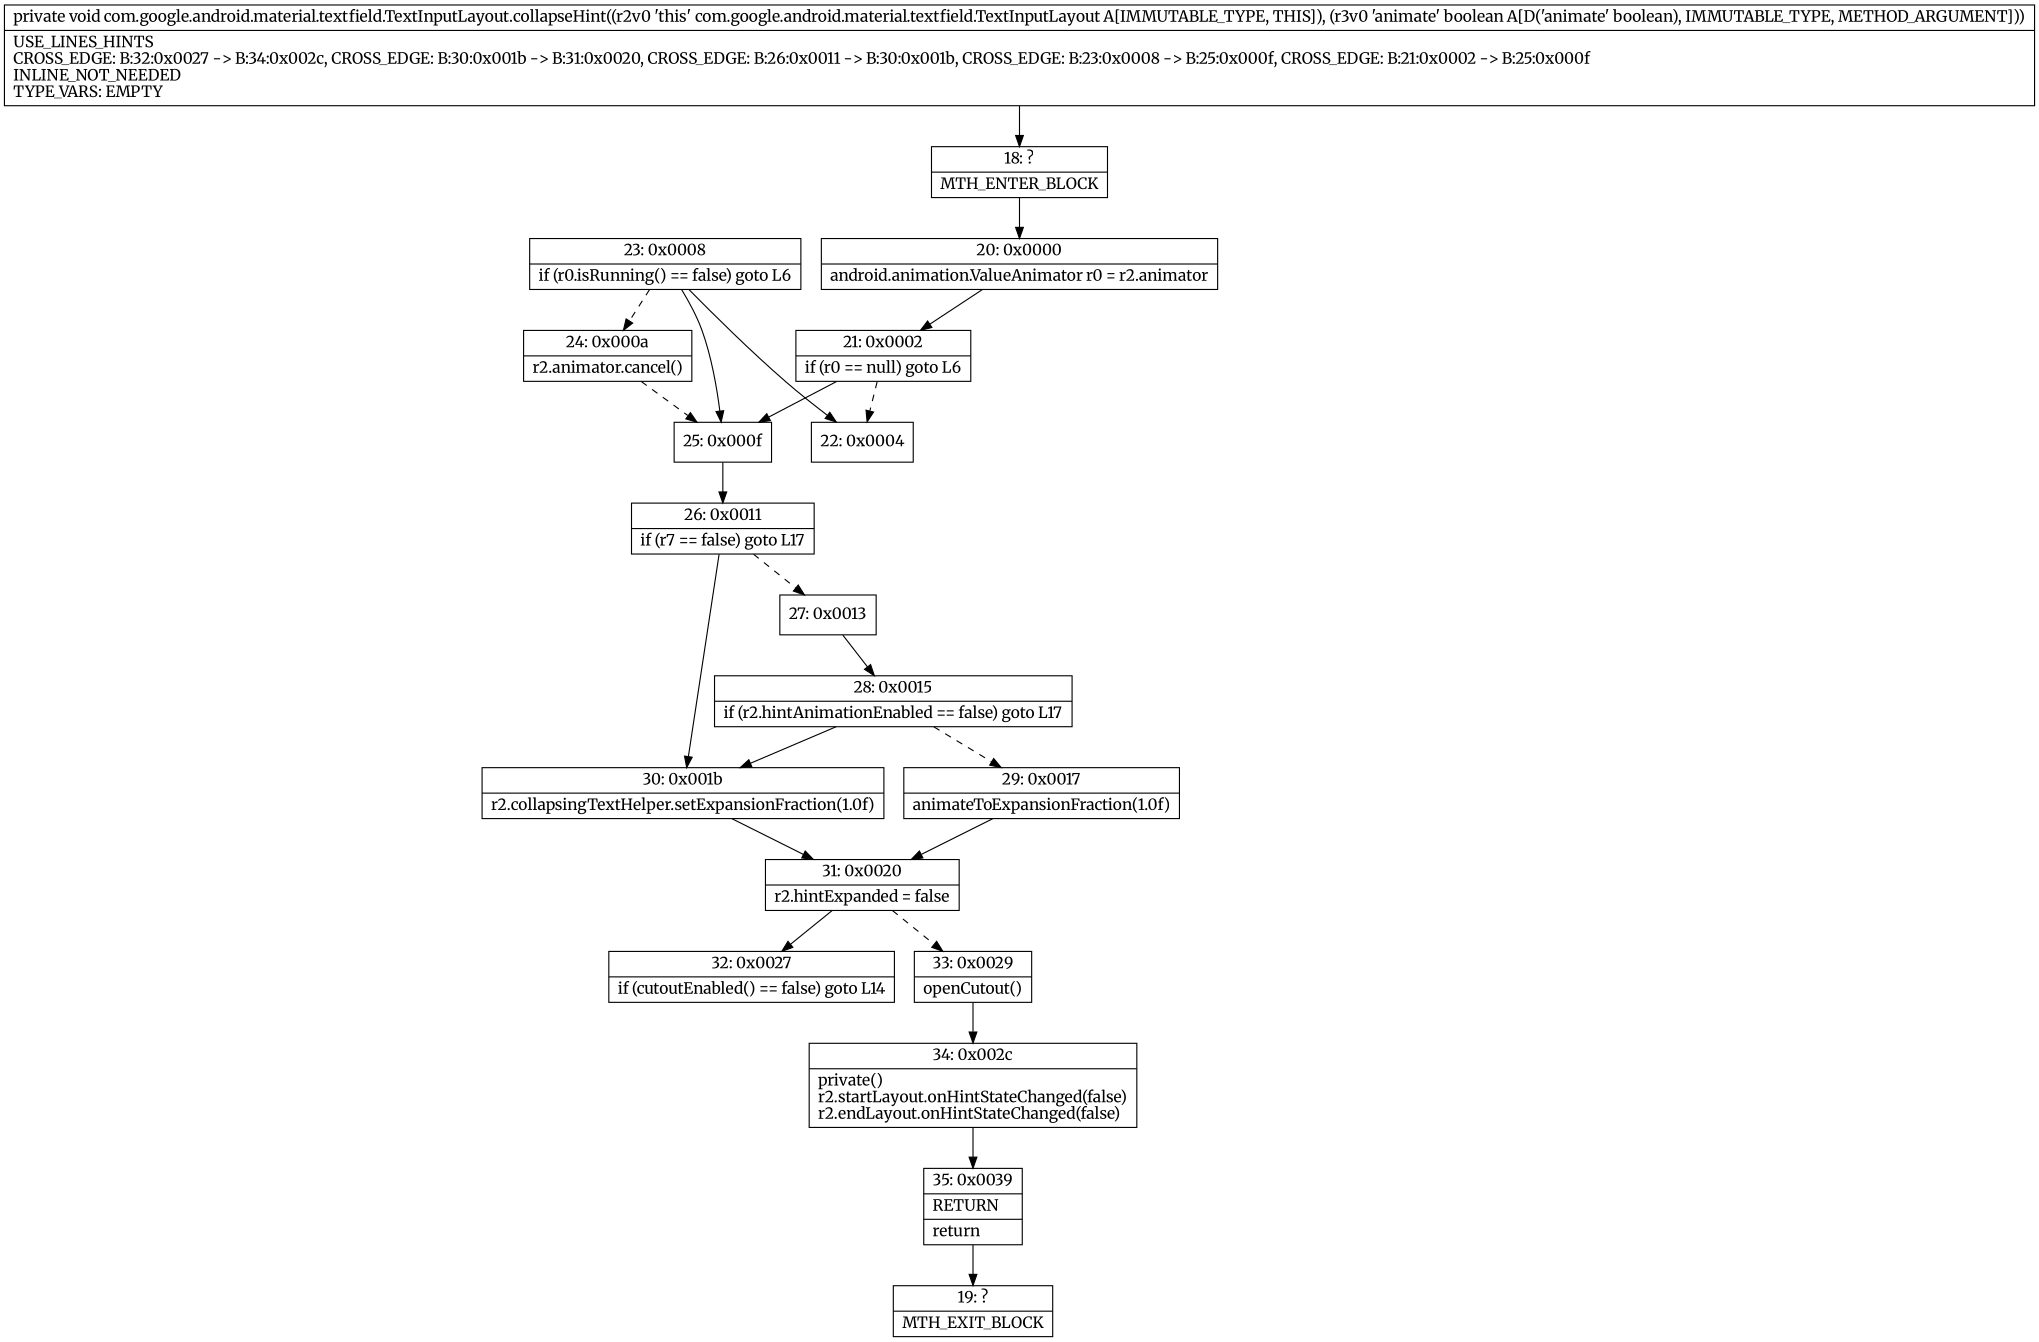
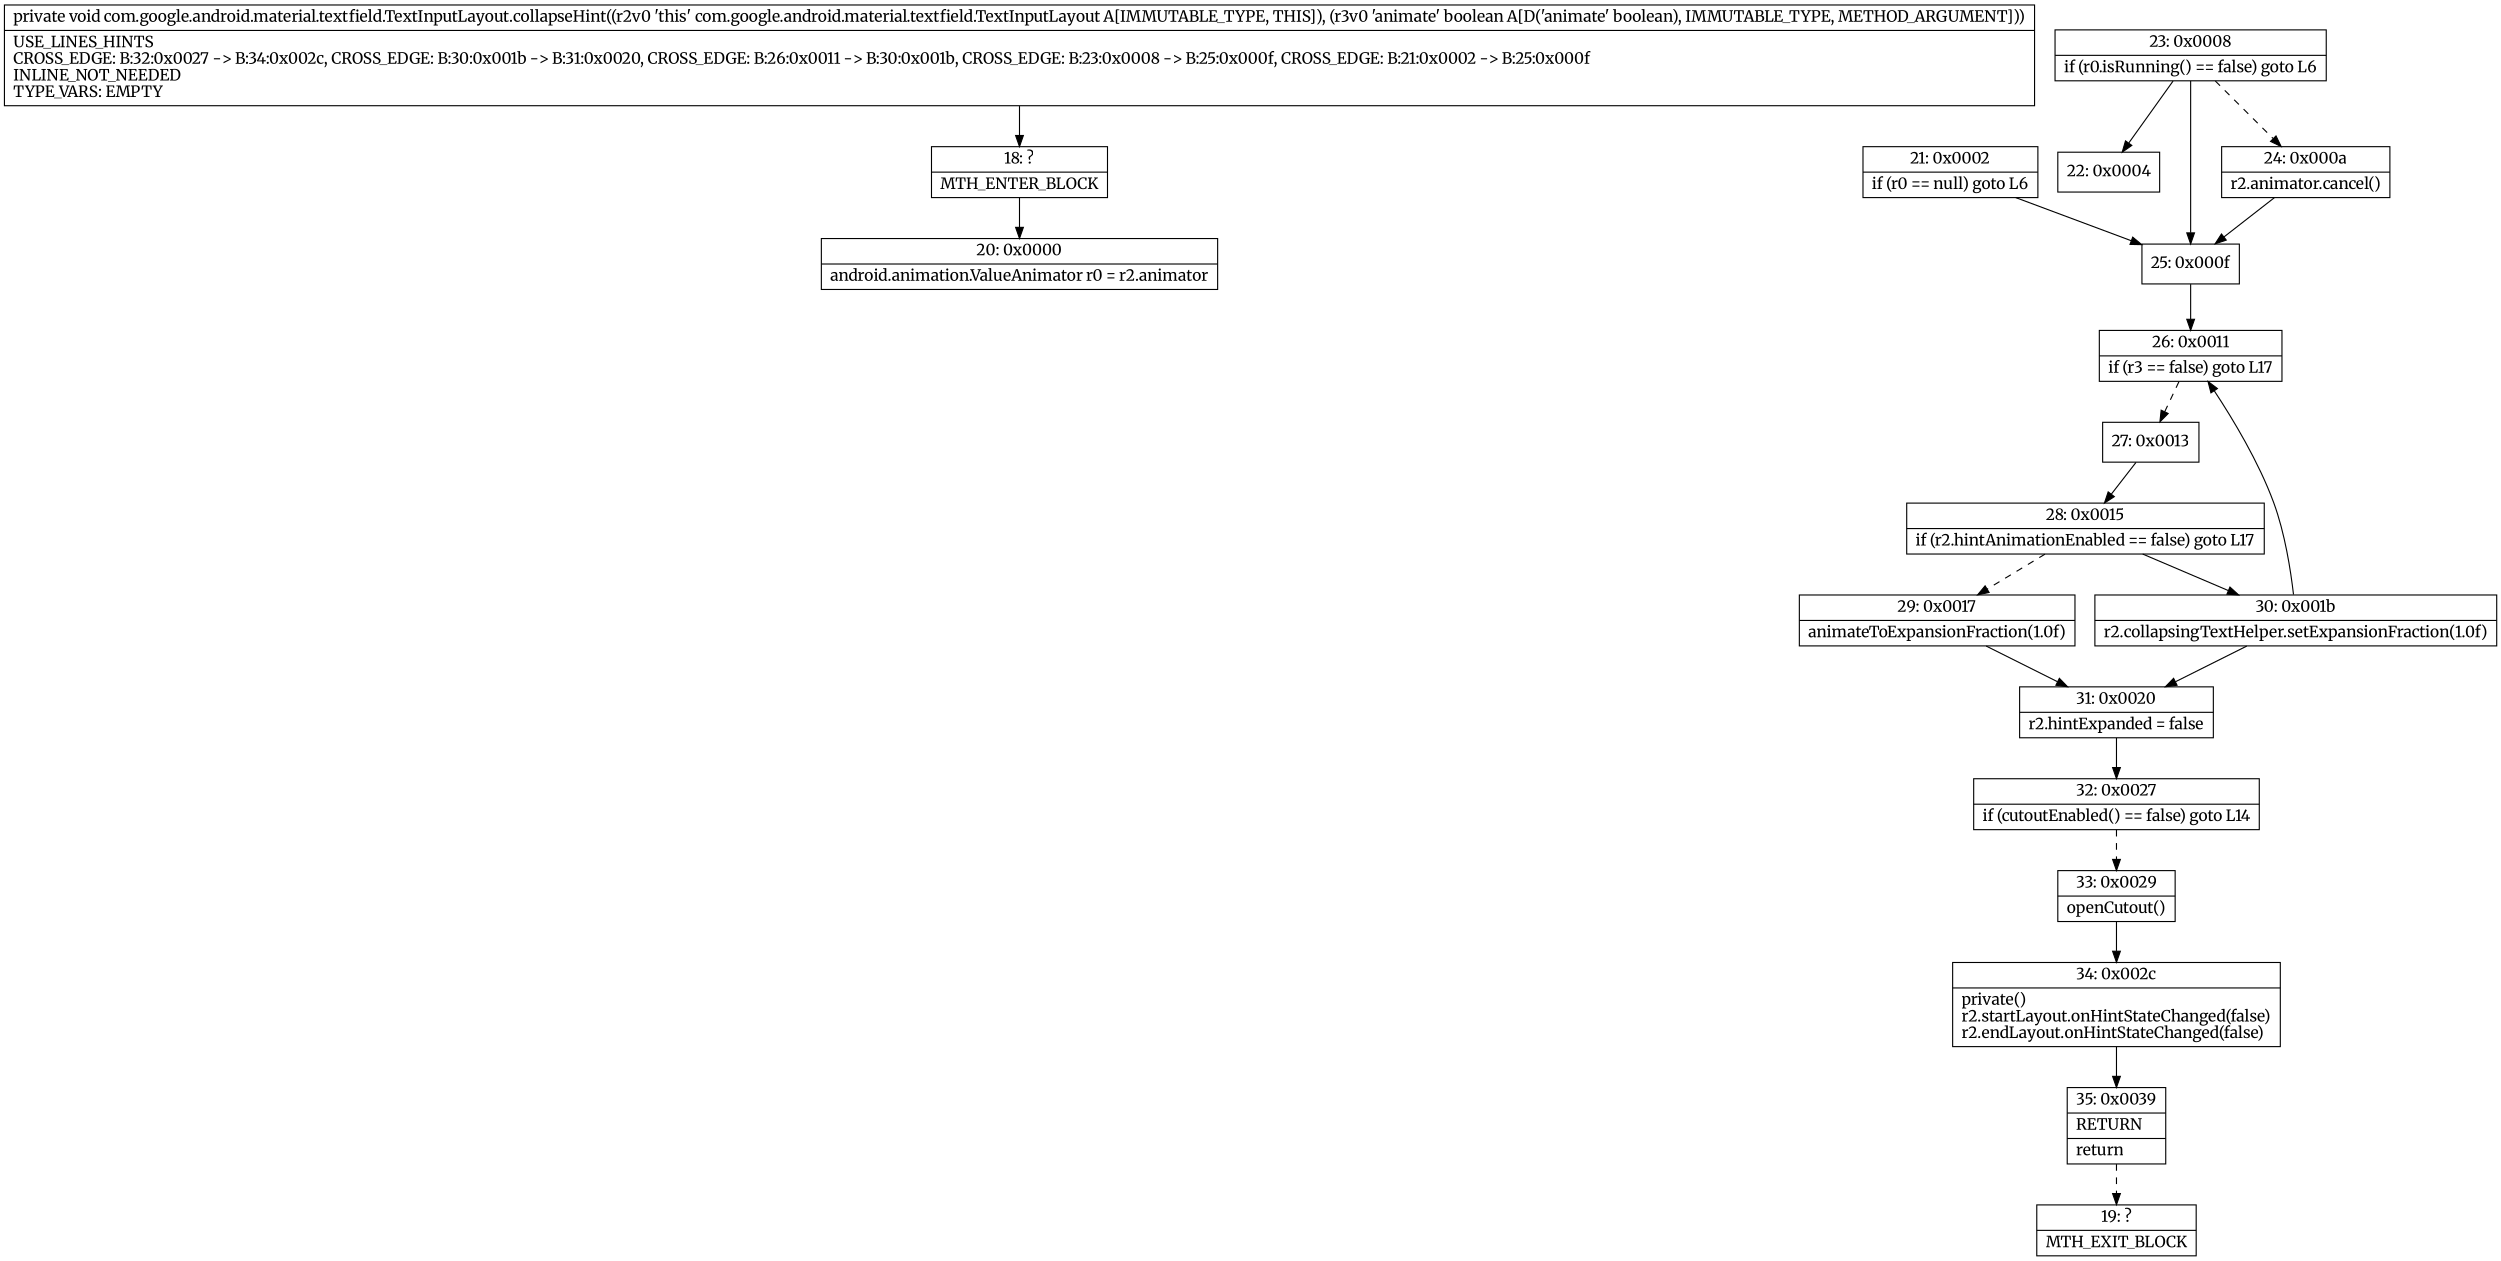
edge "20: 0x0000" -> "21: 0x0002": removed
edge "21: 0x0002" -> "22: 0x0004": removed
edge "24: 0x000a" -> "25: 0x000f": style dashed -> solid
node "26: 0x0011": text "if (r7 == false) goto L17" -> "if (r3 == false) goto L17"
edge "26: 0x0011" -> "30: 0x001b": reversed
edge "31: 0x0020" -> "33: 0x0029": now "32: 0x0027" -> "33: 0x0029"
edge "35: 0x0039" -> "19: ?": style solid -> dashed
